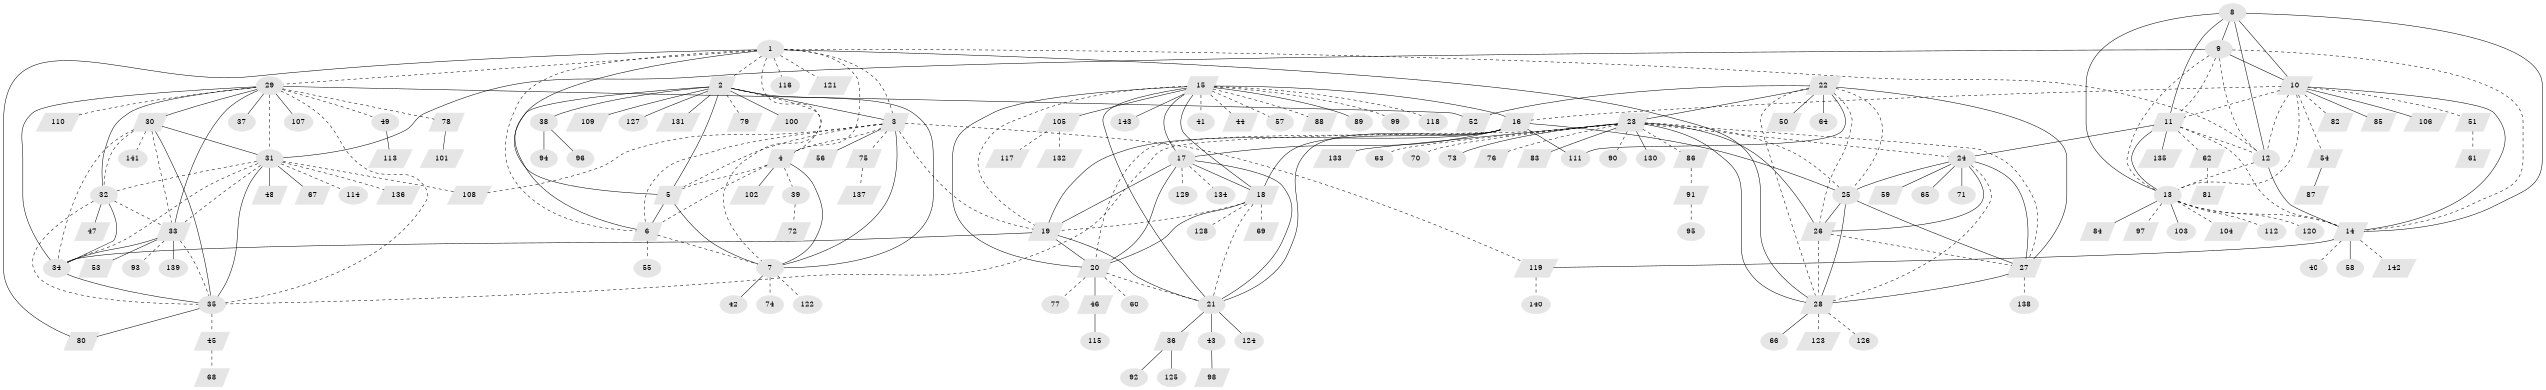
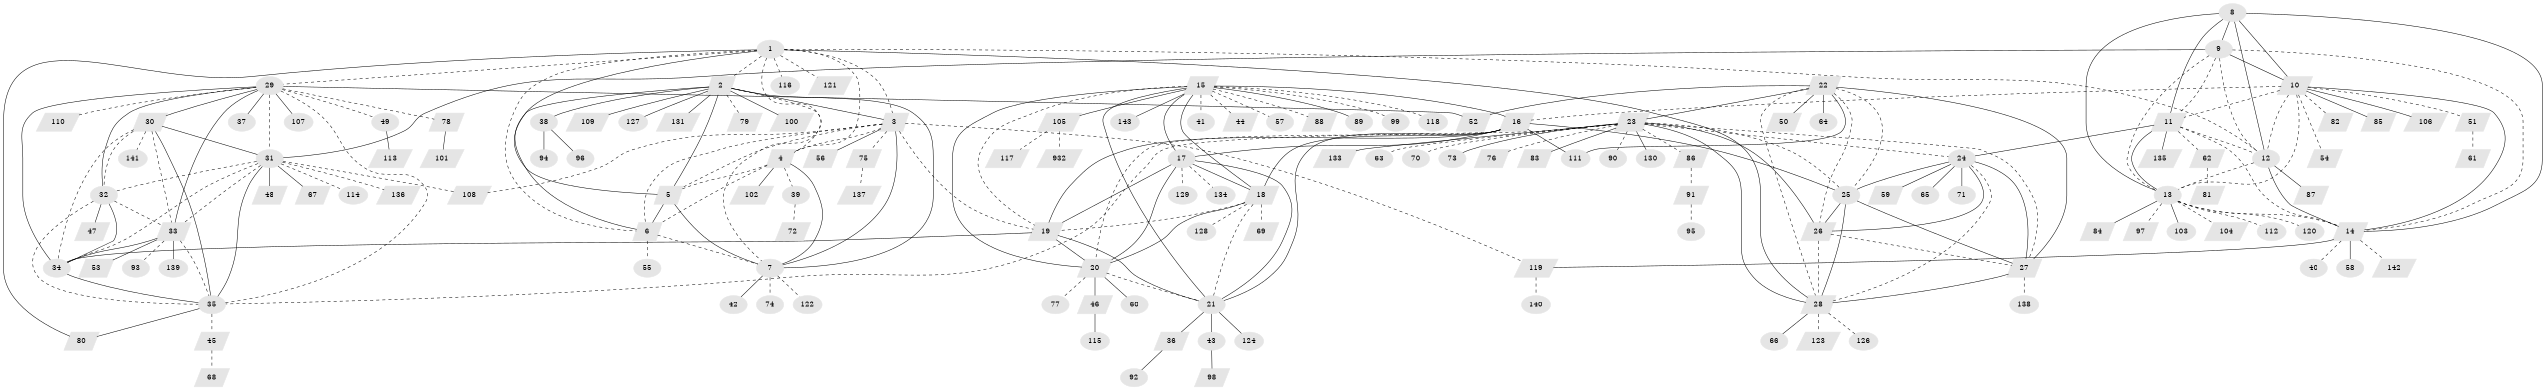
node "132": label "132" -> "932"
edge "54" -- "87": now "12" -- "87"
edge "20" -- "60": style dashed -> solid
node "125": removed
